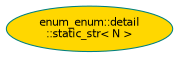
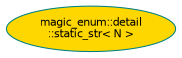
node "enum_enum::detail ::static_str< N >": label "enum_enum::detail ::static_str< N >" -> "magic_enum::detail ::static_str< N >"
